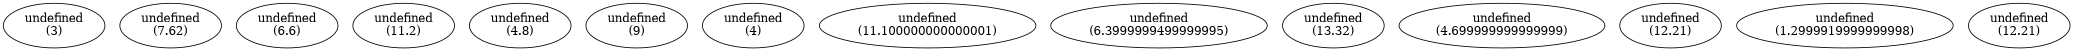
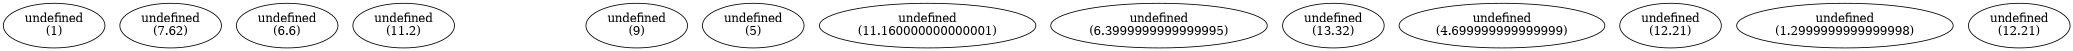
node "undefined (3)": label "undefined (3)" -> "undefined (1)"
node "undefined (4.8)": removed
node "undefined (4)": label "undefined (4)" -> "undefined (5)"
node "undefined (11.100000000000001)": label "undefined (11.100000000000001)" -> "undefined (11.160000000000001)"
node "undefined (6.3999999499999995)": label "undefined (6.3999999499999995)" -> "undefined (6.3999999999999995)"
node "undefined (1.2999919999999998)": label "undefined (1.2999919999999998)" -> "undefined (1.2999999999999998)"
